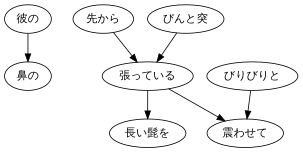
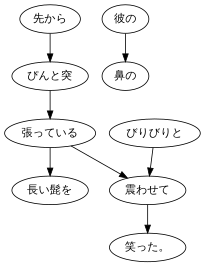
edge "先から" -> "張っている": now "先から" -> "ぴんと突"
node "笑った。": added
